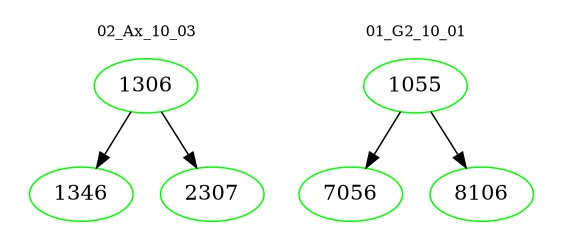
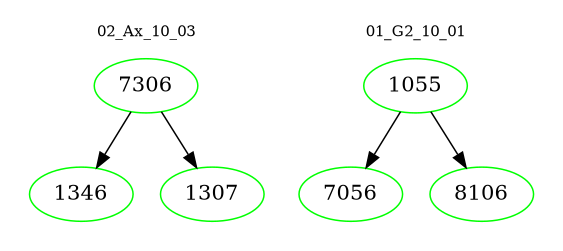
node "1306": label "1306" -> "7306"
node "2307": label "2307" -> "1307"
